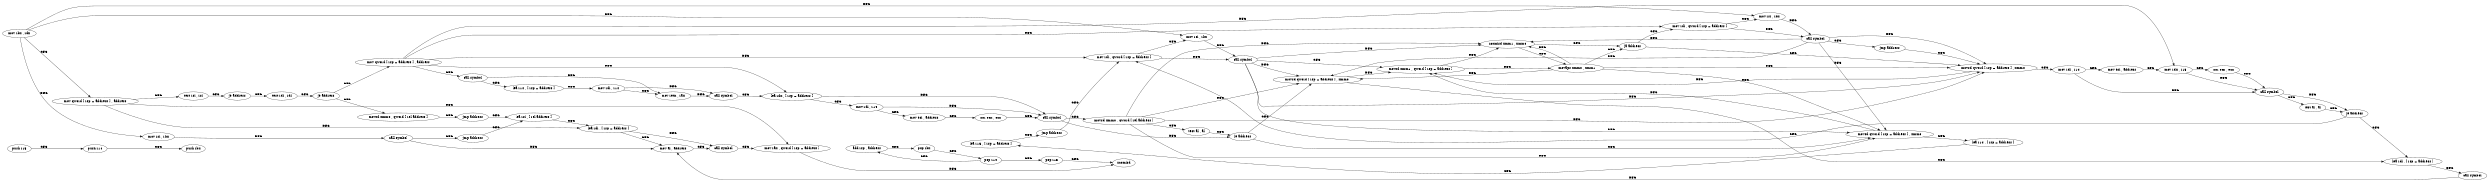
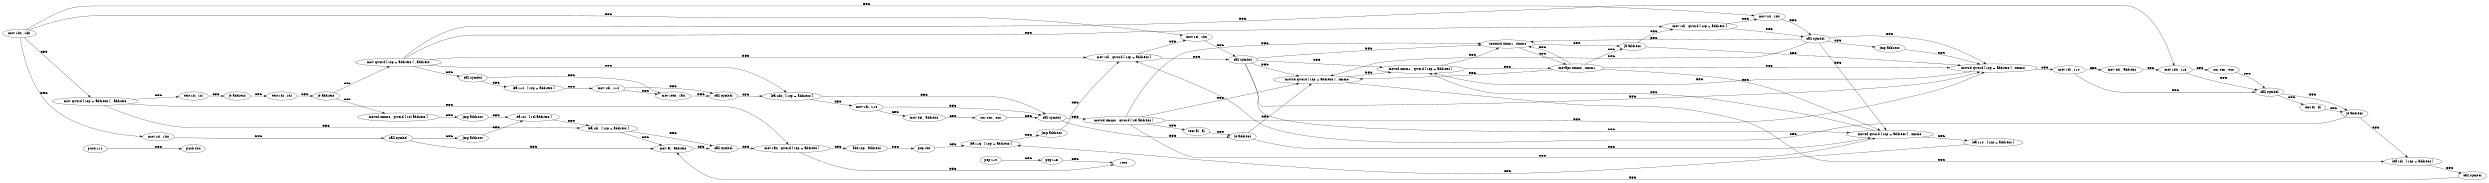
edge "add rsp , address" -> "pop rbx": label "CFG" -> "DFG"
node "push r15": removed
edge "pop rbx" -> "pop r14": now "pop rbx" -> "lea r15 , [ rsp + address ]"
edge "pop r14" -> "add rsp , address": now "mov rax , qword [ rsp + address ]" -> "add rsp , address"
node "ucomisd": label "ucomisd" -> "retn"
